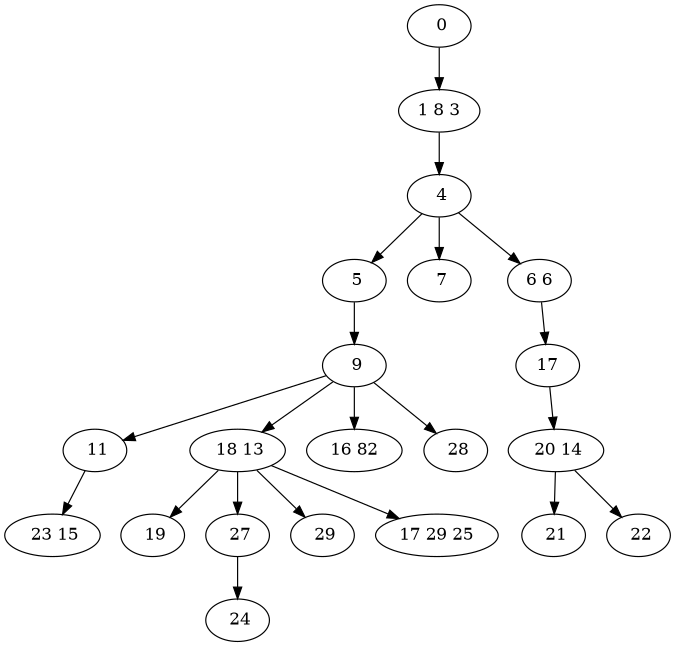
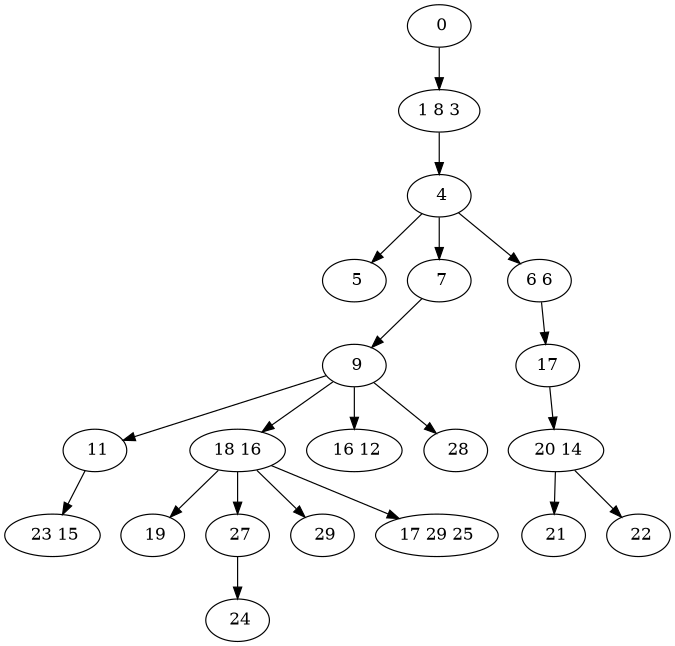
edge "5" -> "9": now "7" -> "9"
node "18 13": label "18 13" -> "18 16"
node "16 82": label "16 82" -> "16 12"
